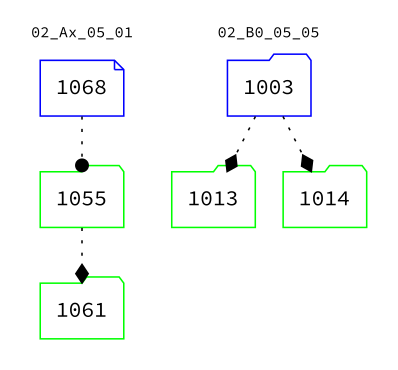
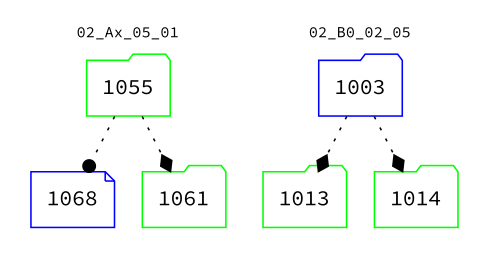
cluster "02_B0_05_05": label "02_B0_05_05" -> "02_B0_02_05"
edge "1068" -> "1055": reversed
